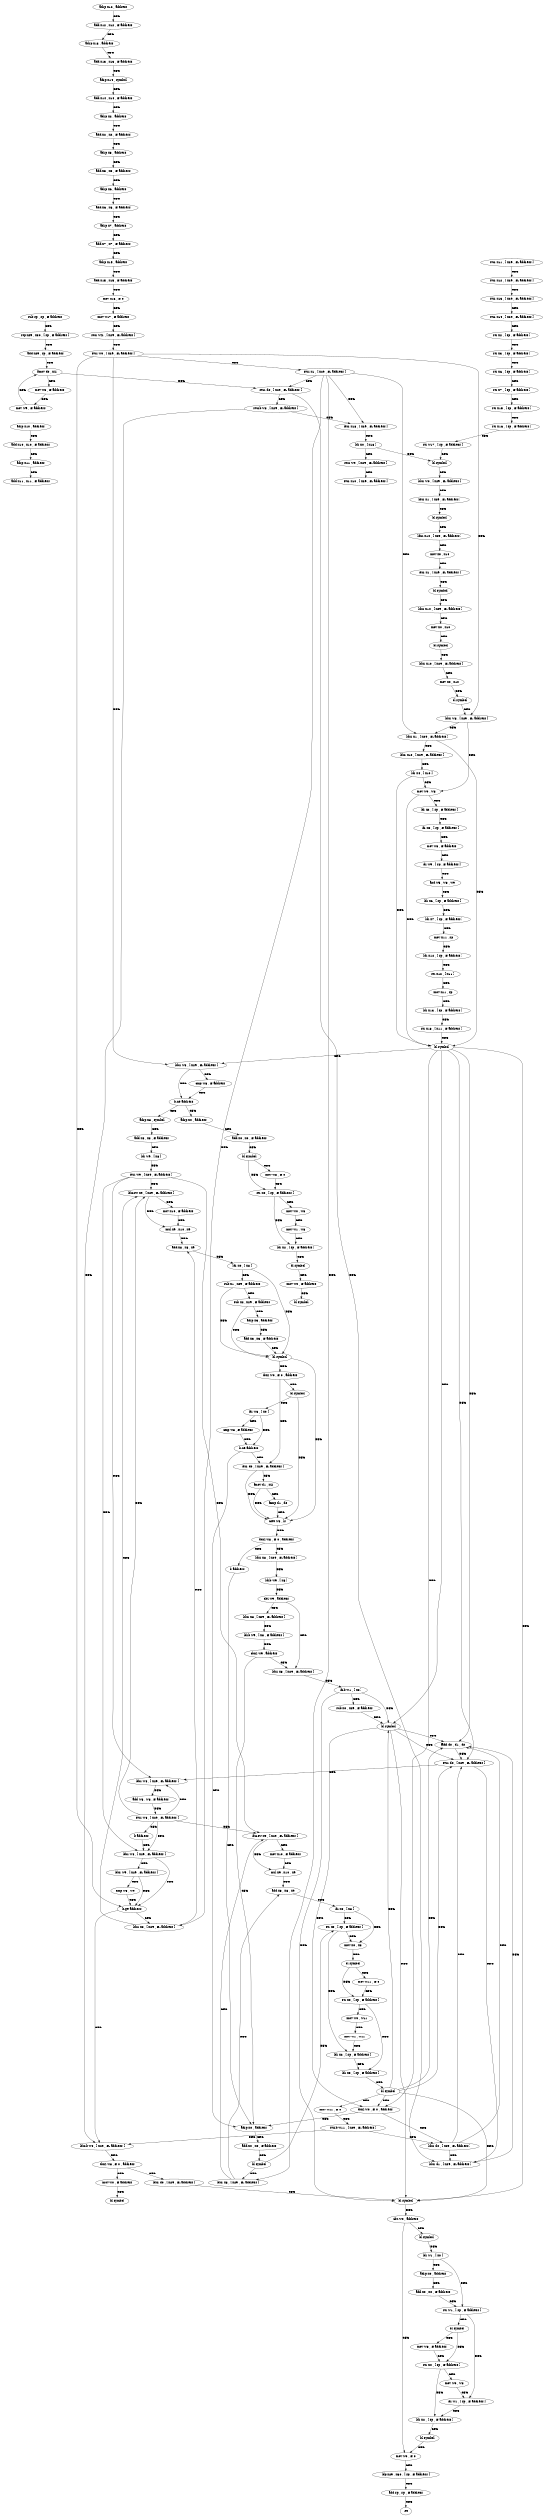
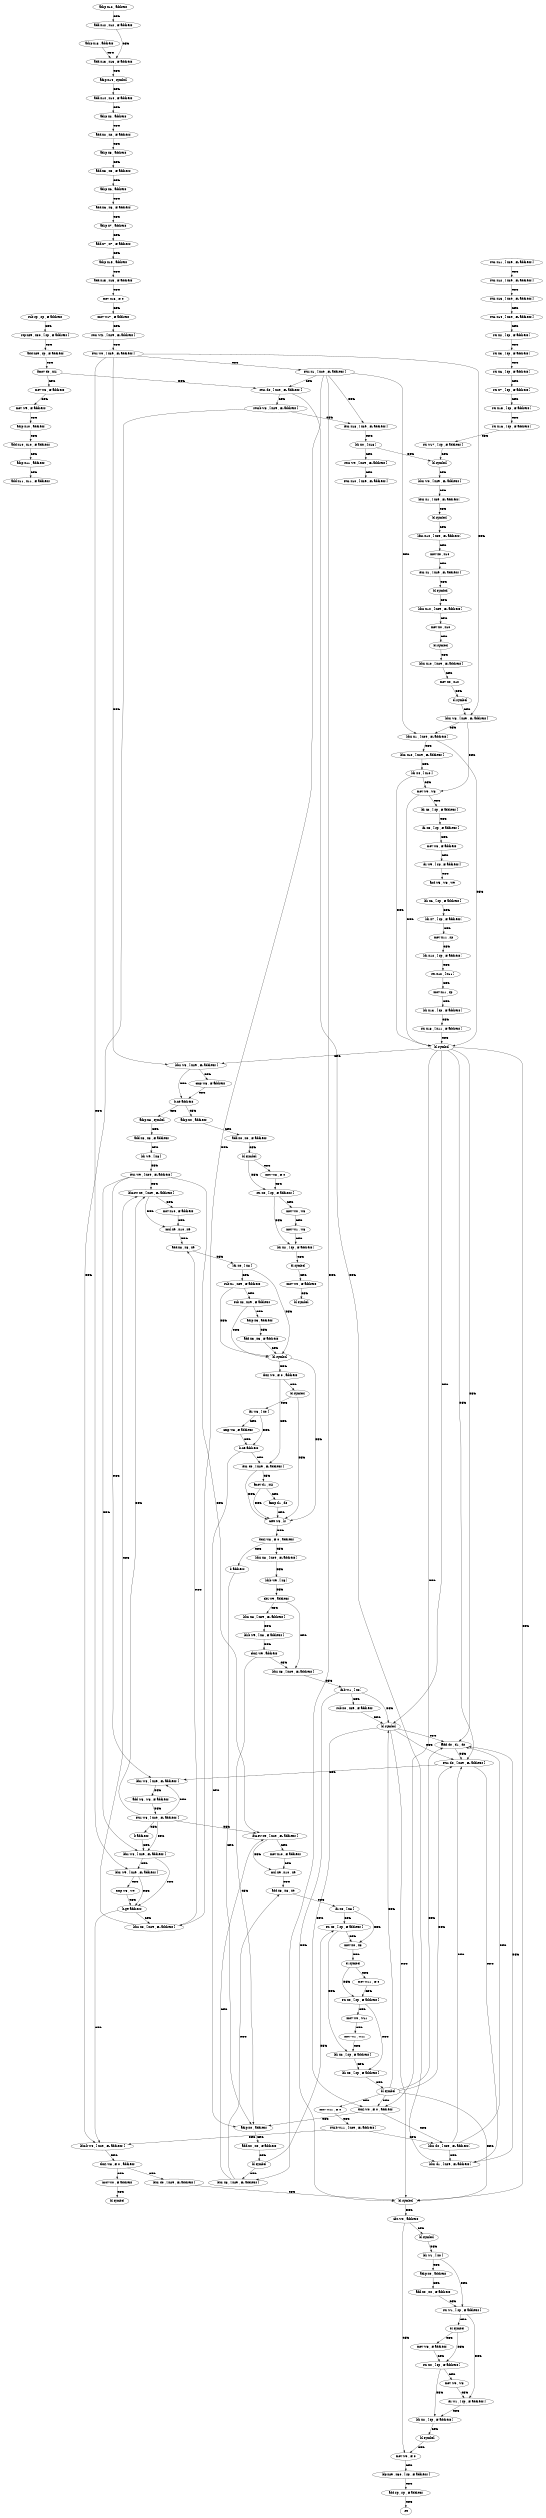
edge "add x12 , x12 , # address" -> "adrp x13 , address": now "add x12 , x12 , # address" -> "add x13 , x13 , # address"
edge "mov w9 , # address" -> "fmov d0 , xzr": now "mov w9 , # address" -> "adrp x10 , address"
edge "and w5 , w8 , w9" -> "ldr x6 , [ sp , # address ]": removed, label "CFG"
edge "stur w0 , [ x29 , #- address ]" -> "b.ge address": now "stur w0 , [ x29 , #- address ]" -> "ldur w9 , [ x29 , #- address ]"
